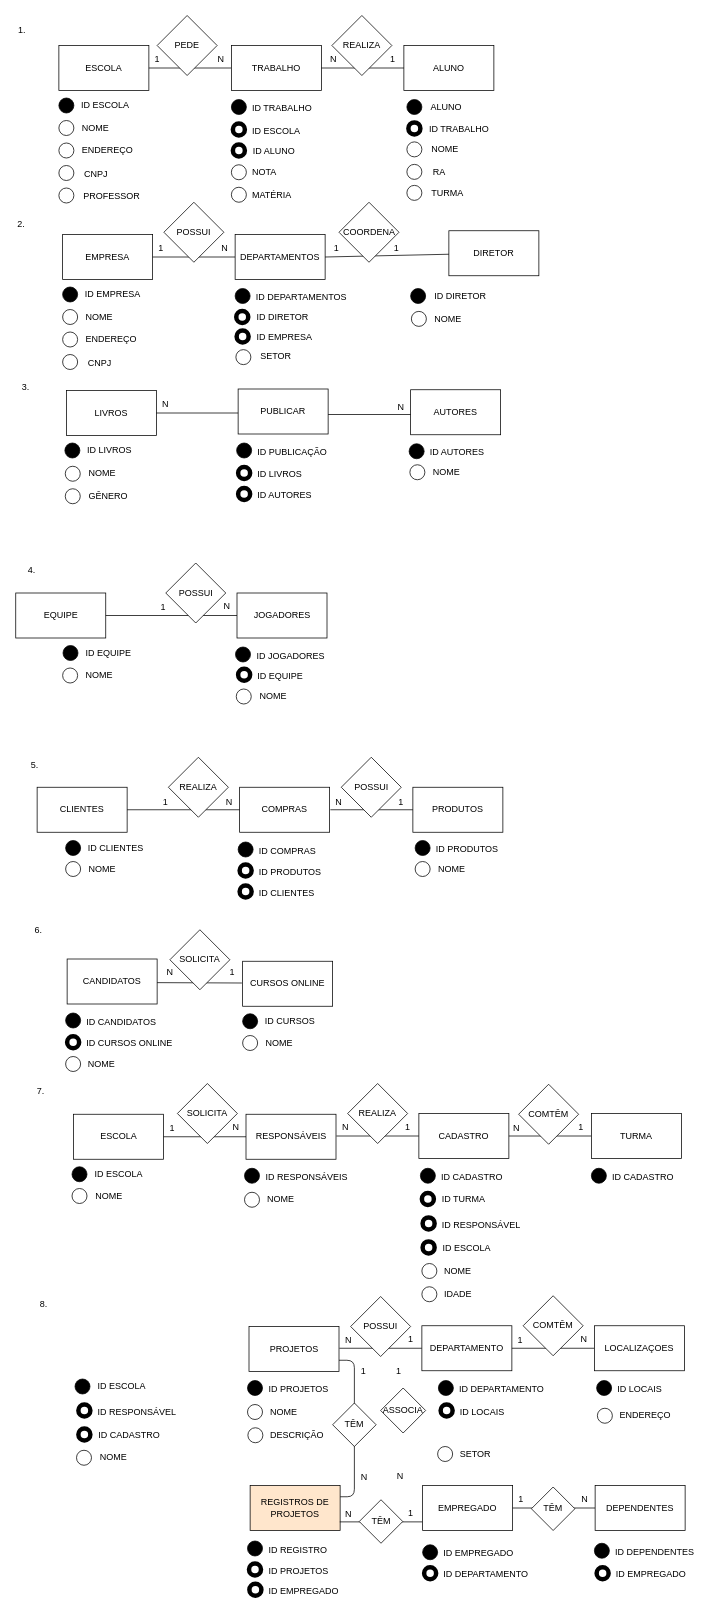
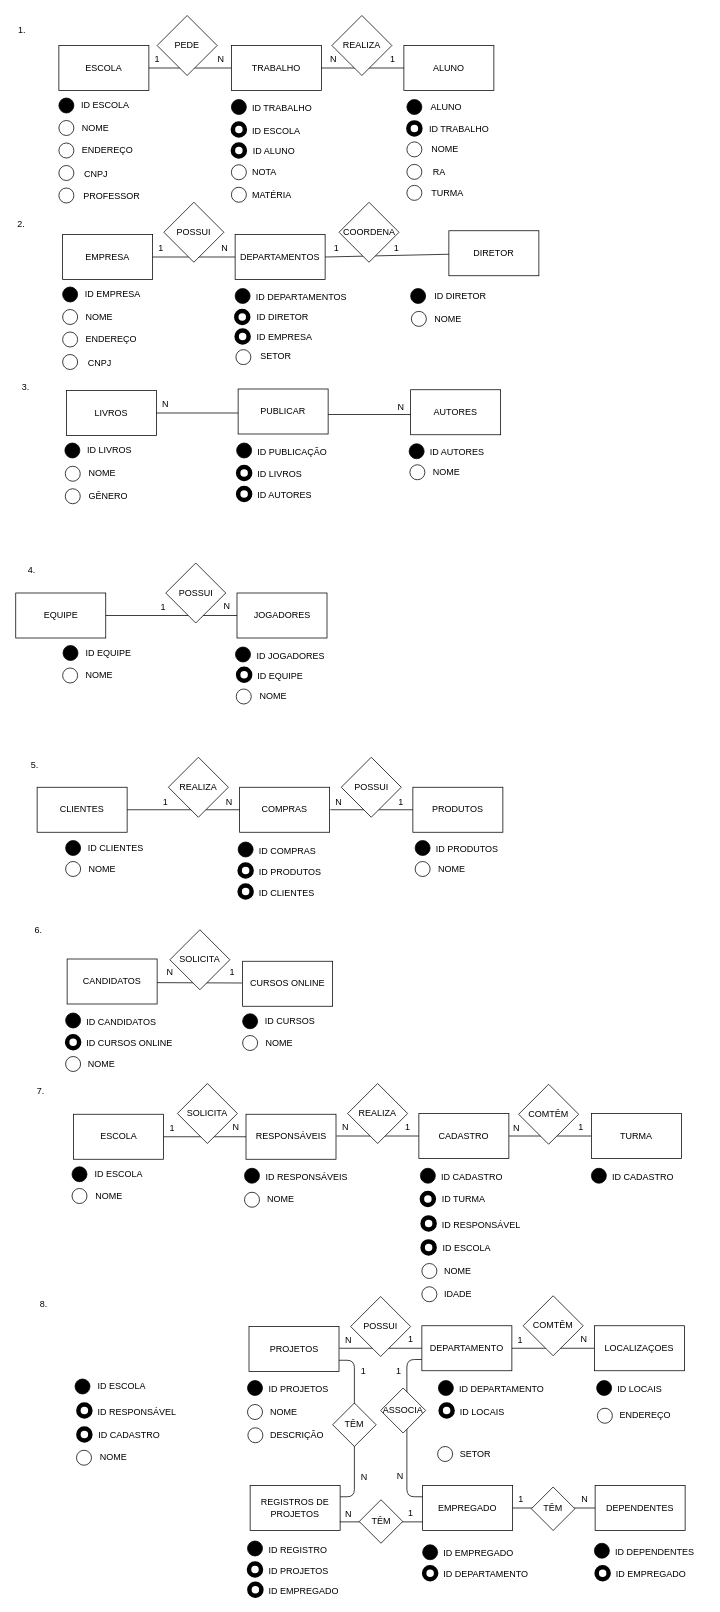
edge "DEPARTAMENTO" -- "EMPREGADO": added
node "REGISTROS DE PROJETOS": fillcolor #ffe6cc -> #ffffff
